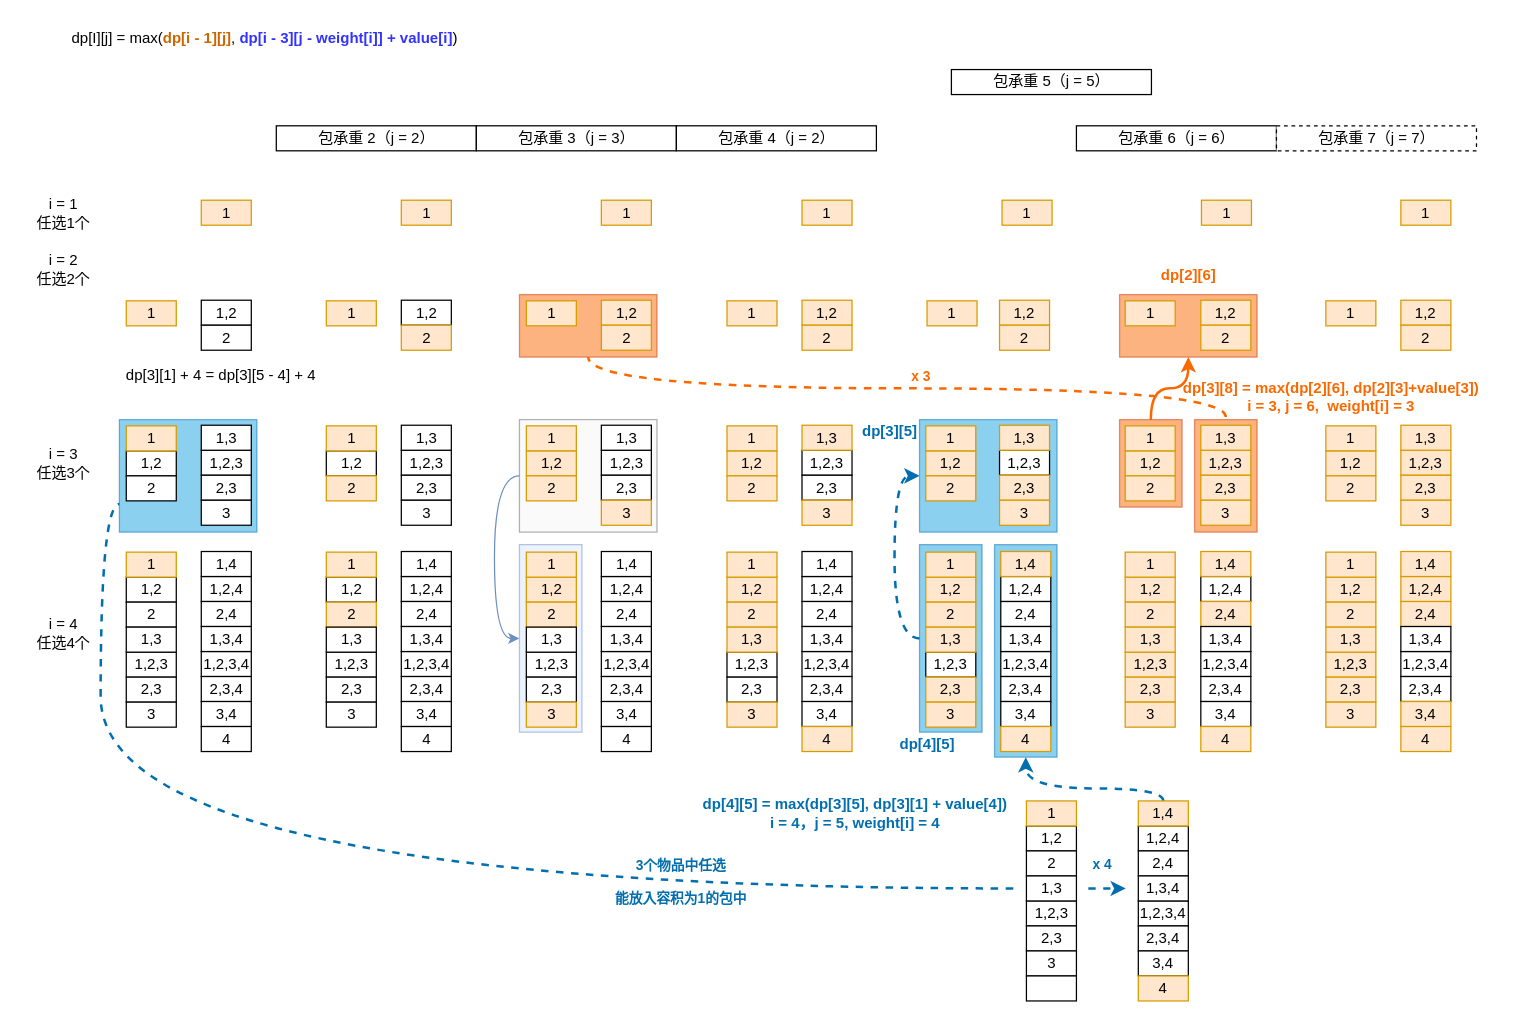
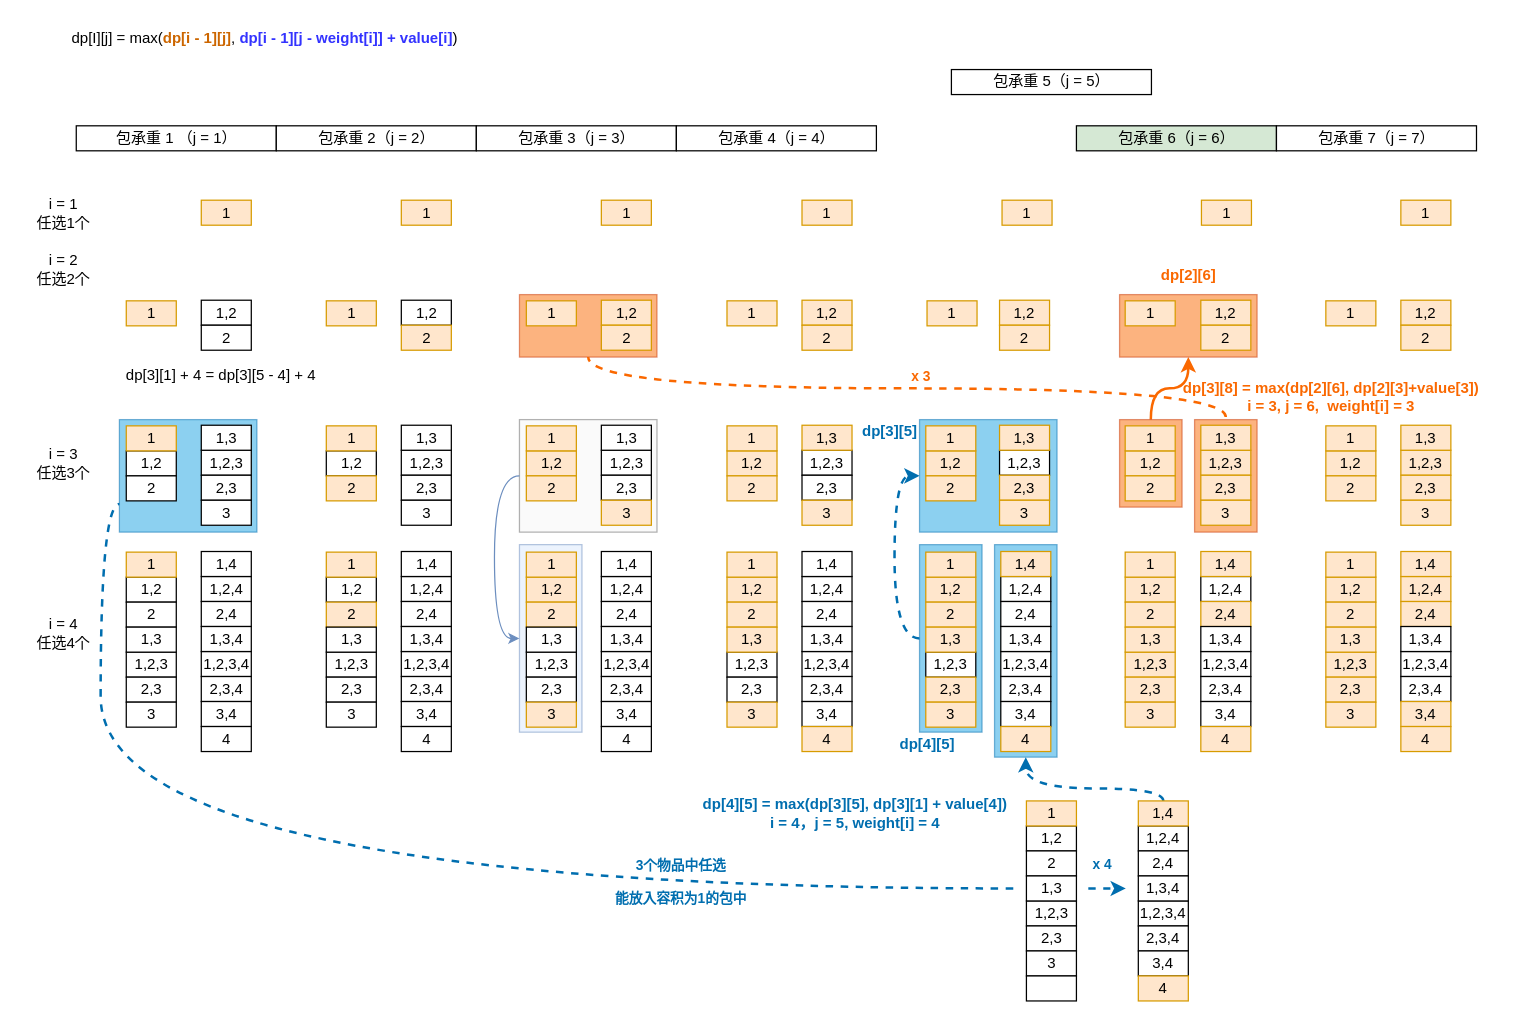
node "dp[I][j] = max(dp[i - 1][j], dp[i - 3][j - weight[i]] + value[i])": label "dp[I][j] = max(dp[i - 1][j], dp[i - 3][j - weight[i]] + value[i])" -> "dp[I][j] = max(dp[i - 1][j], dp[i - 1][j - weight[i]] + value[i])"
node "包承重 1 （j = 1）": added
node "包承重 4（j = 2）": label "包承重 4（j = 2）" -> "包承重 4（j = 4）"
node "包承重 6（j = 6）": fillcolor #ffffff -> #d5e8d4
node "包承重 7（j = 7）": style dashed -> solid
